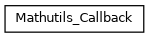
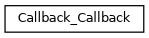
node "Mathutils_Callback": label "Mathutils_Callback" -> "Callback_Callback"
